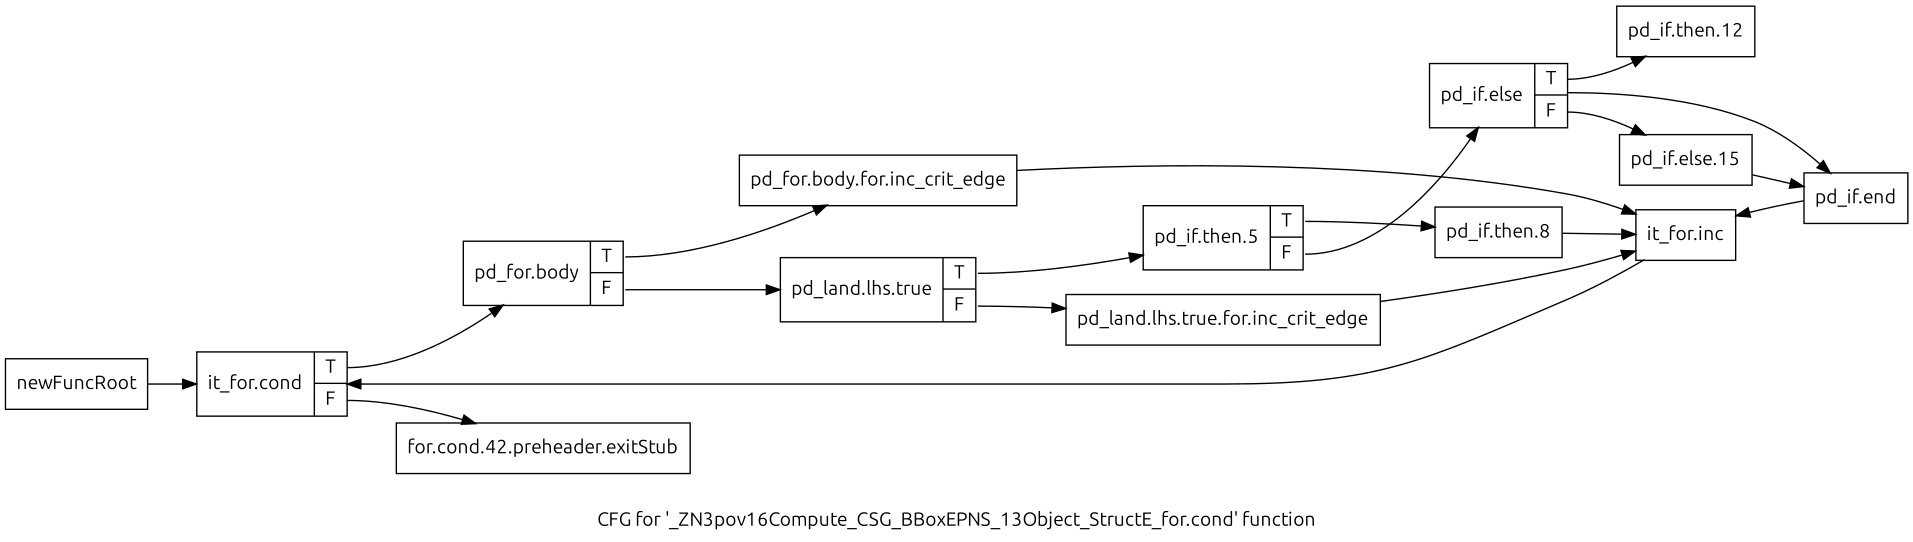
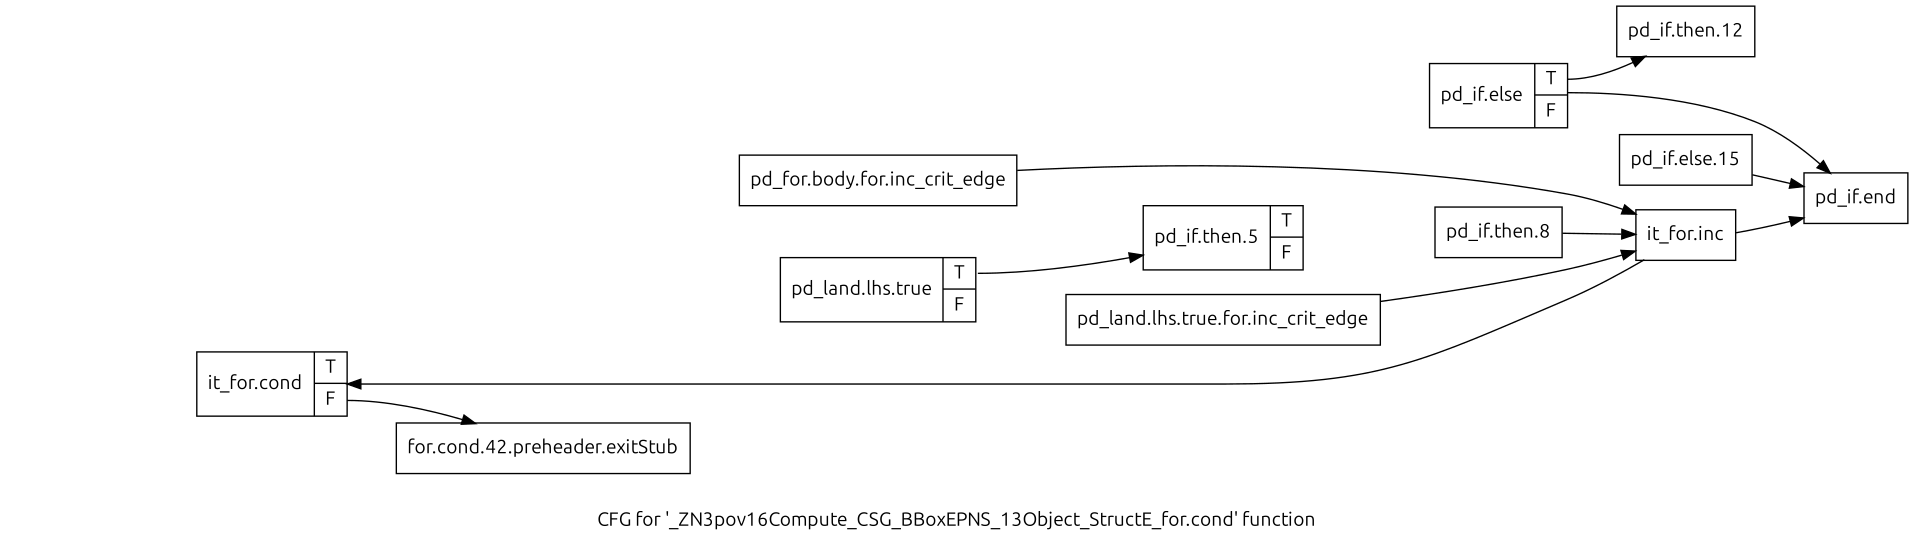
edge "pd_if.else" -> "pd_if.else.15": removed
edge "pd_if.end" -> "it_for.inc": reversed
edge "pd_if.then.5" -> "pd_if.else": removed
edge "pd_if.then.5" -> "pd_if.then.8": removed
node "pd_for.body": removed
edge "pd_land.lhs.true" -> "pd_land.lhs.true.for.inc_crit_edge": removed
node "newFuncRoot": removed
